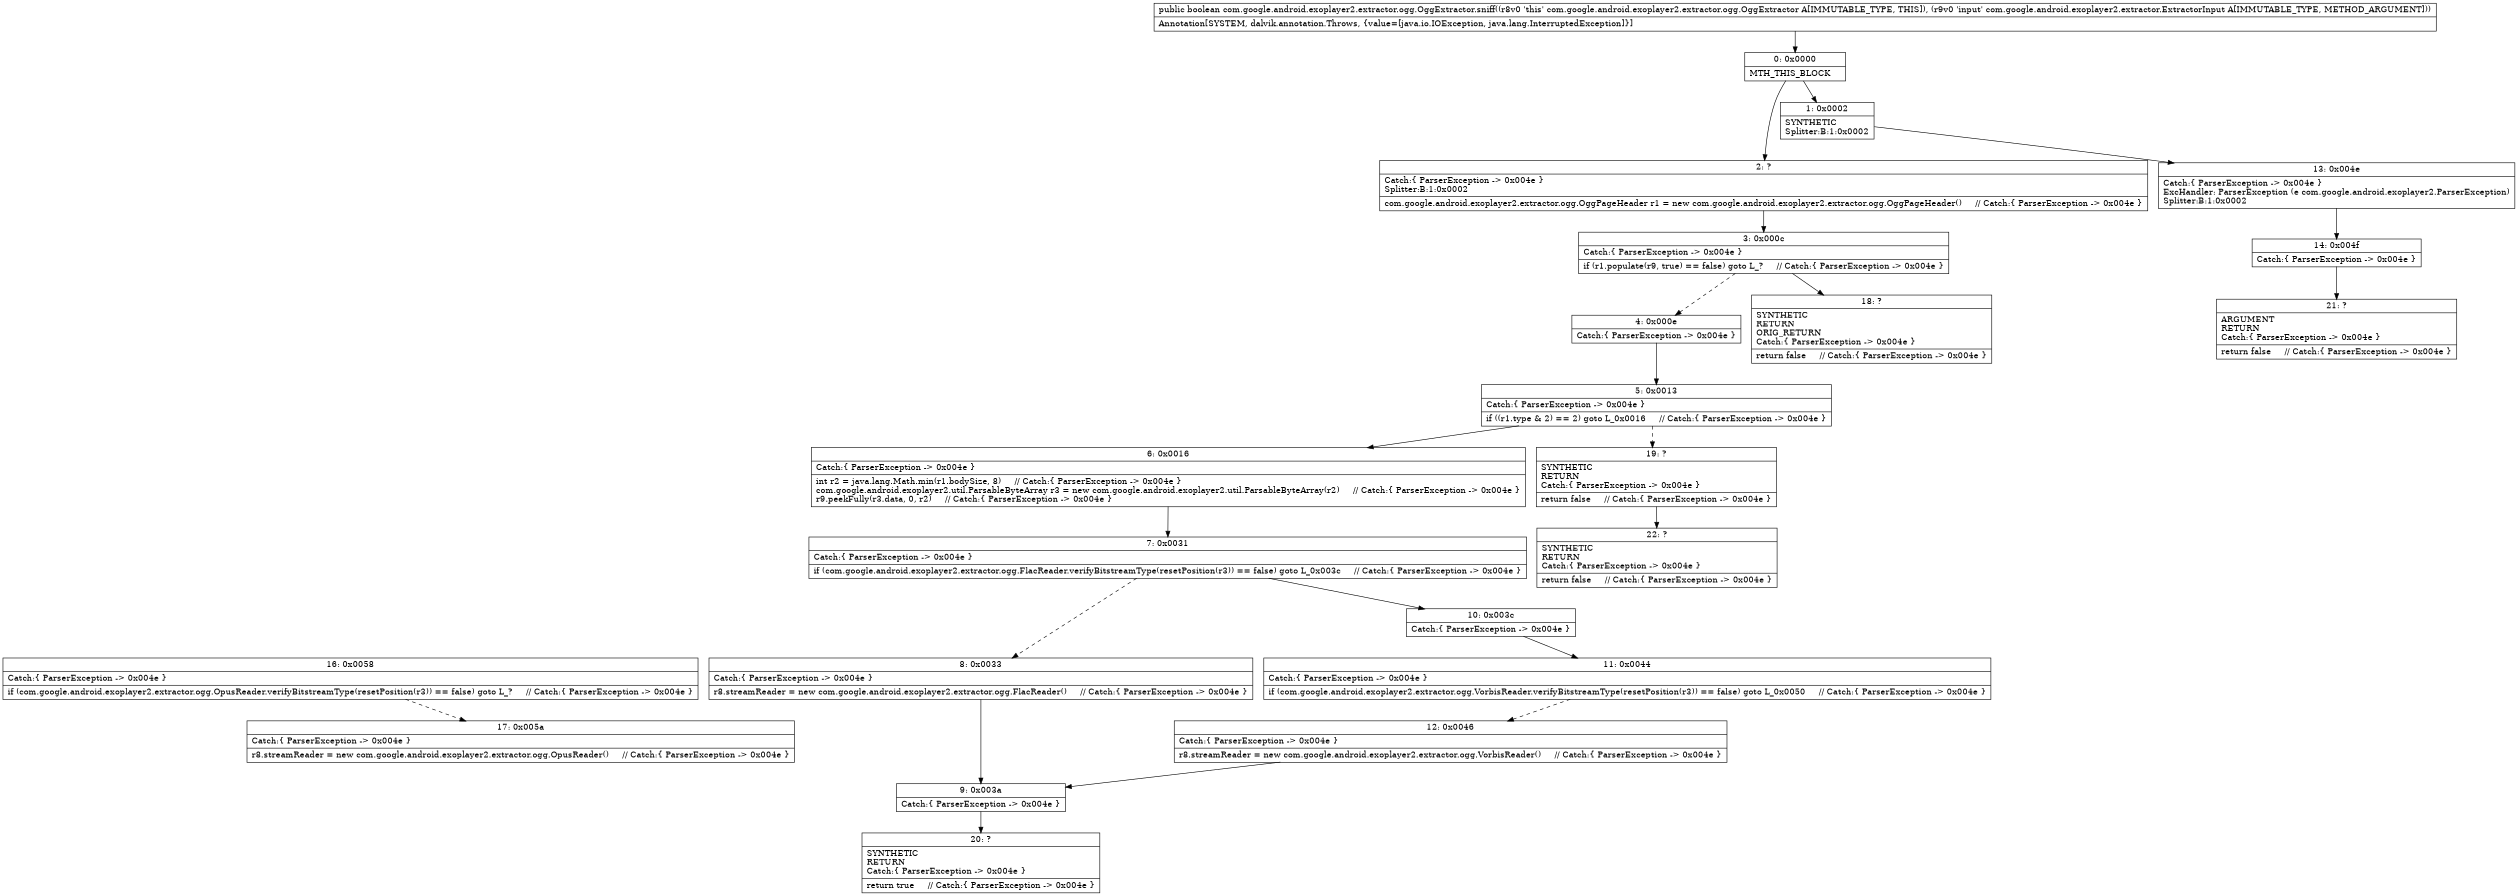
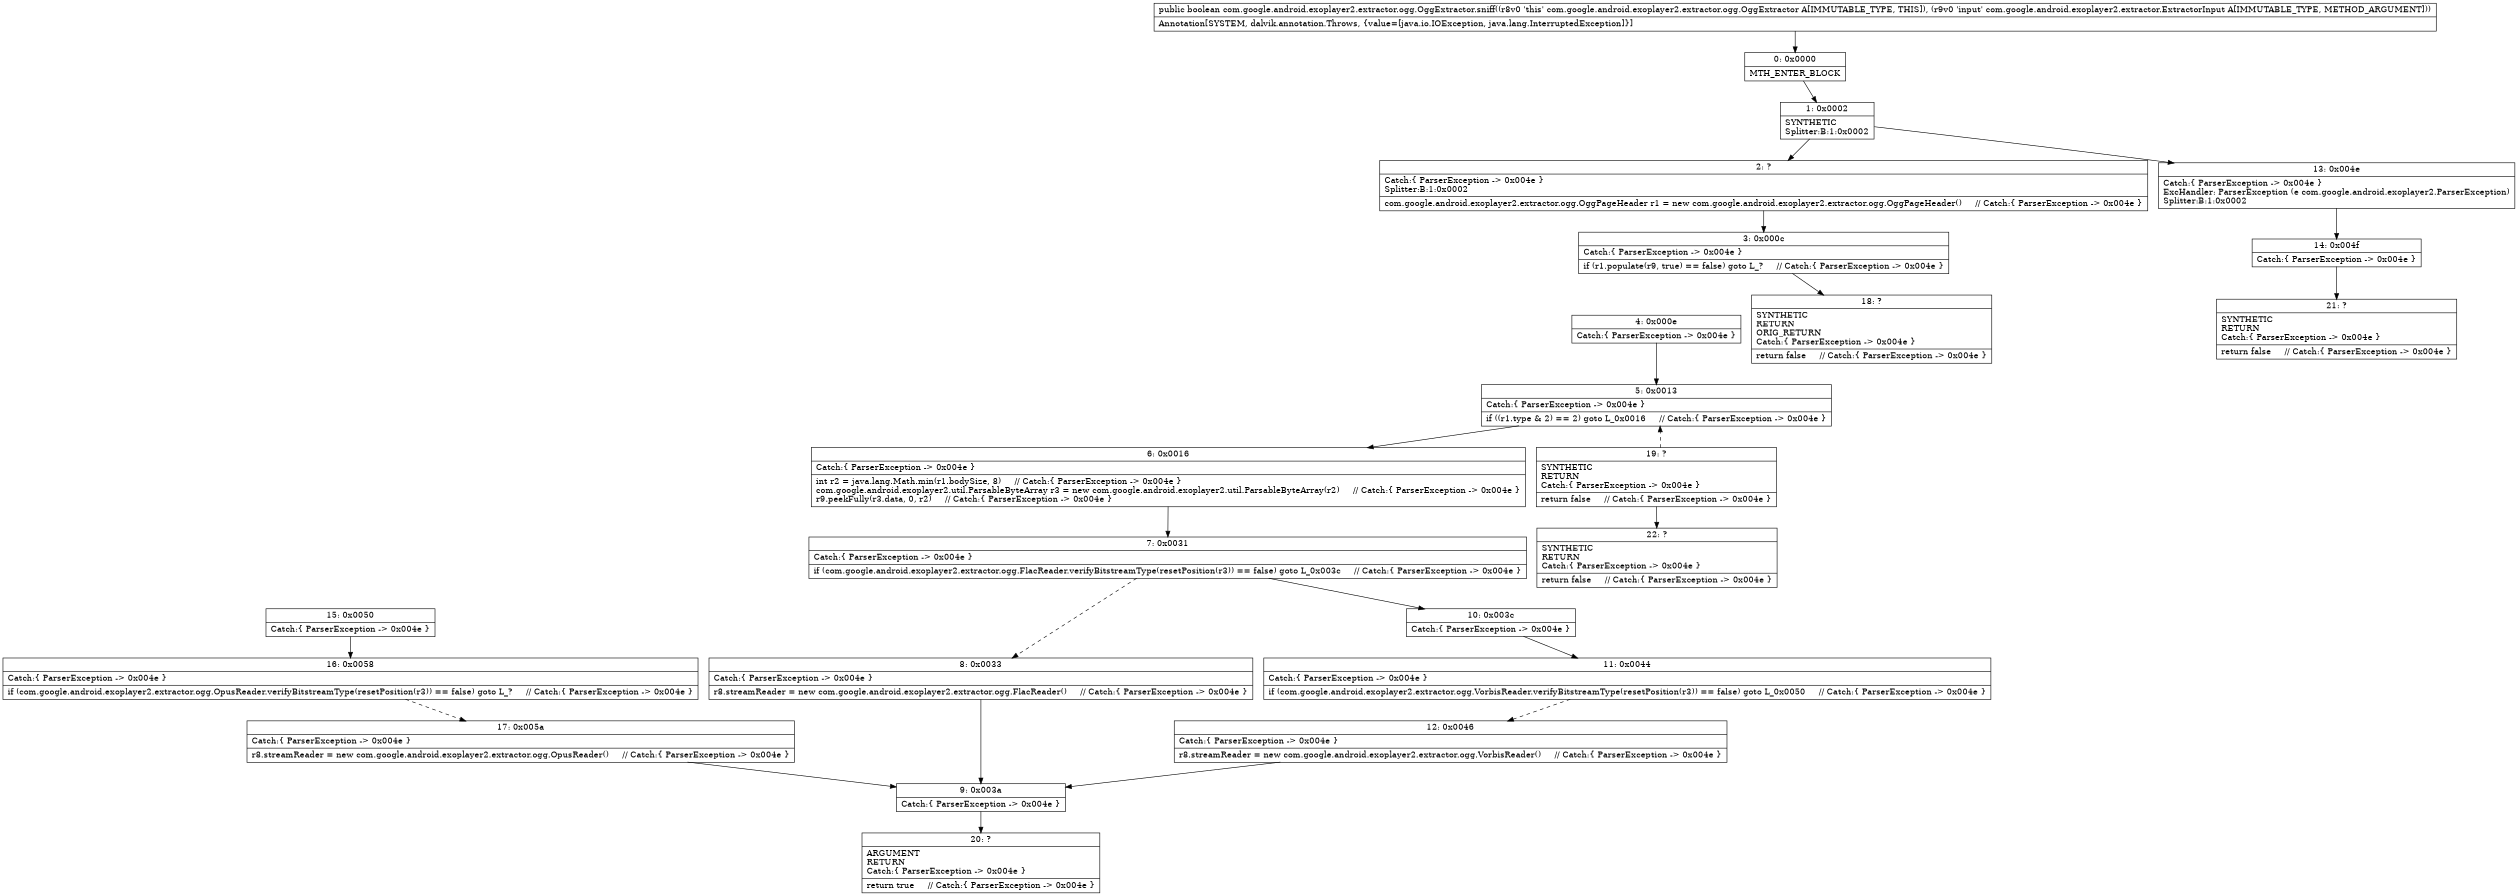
node "0: 0x0000": text "MTH_THIS_BLOCK" -> "MTH_ENTER_BLOCK"
edge "0: 0x0000" -> "2: ?": now "1: 0x0002" -> "2: ?"
edge "3: 0x000c" -> "4: 0x000e": removed
node "21: ?": text "ARGUMENT" -> "SYNTHETIC"
edge "5: 0x0013" -> "19: ?": reversed
node "15: 0x0050": added
edge "17: 0x005a" -> "9: 0x003a": added
node "20: ?": text "SYNTHETIC" -> "ARGUMENT"
